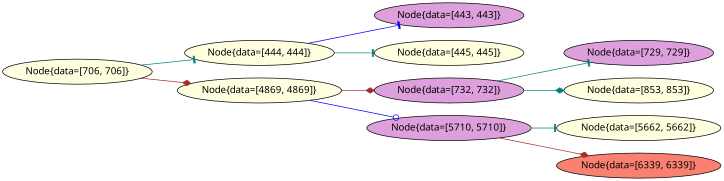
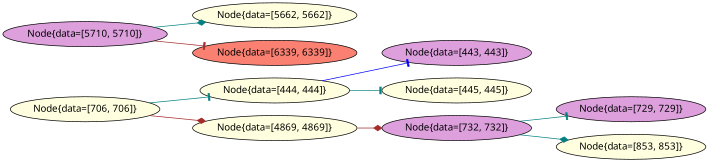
edge "Node{data=[4869, 4869]}" -> "Node{data=[5710, 5710]}": removed
edge "Node{data=[5710, 5710]}" -> "Node{data=[5662, 5662]}": arrowhead tee -> diamond
edge "Node{data=[5710, 5710]}" -> "Node{data=[6339, 6339]}": arrowhead diamond -> tee
